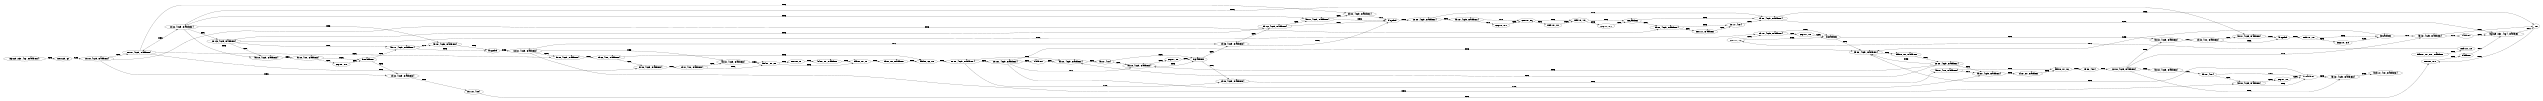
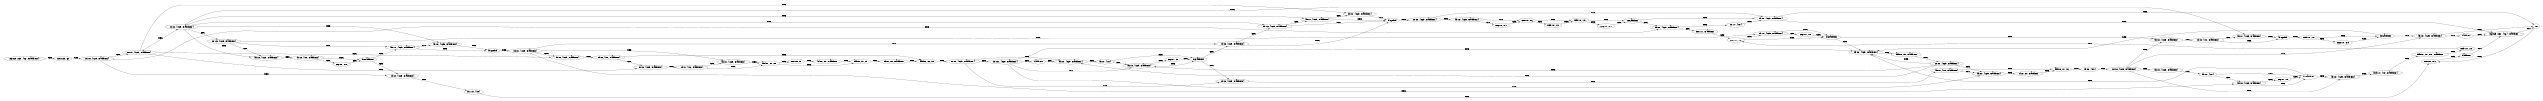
edge "mov w1 , # address" -> "str w1 , [ x0 ]": now "mov w1 , # address" -> "mov w1 , w0"
edge "str w3 , [ x29 , # address ]" -> "ldr w2 , [ x29 , # address ]": now "str x2 , [ x29 , # address ]" -> "ldr w2 , [ x29 , # address ]"
edge "ldrb w0 , [ x0 , # address ]" -> "ubfx x0 , x0 , # 0 , # address": added, label "DFG"
